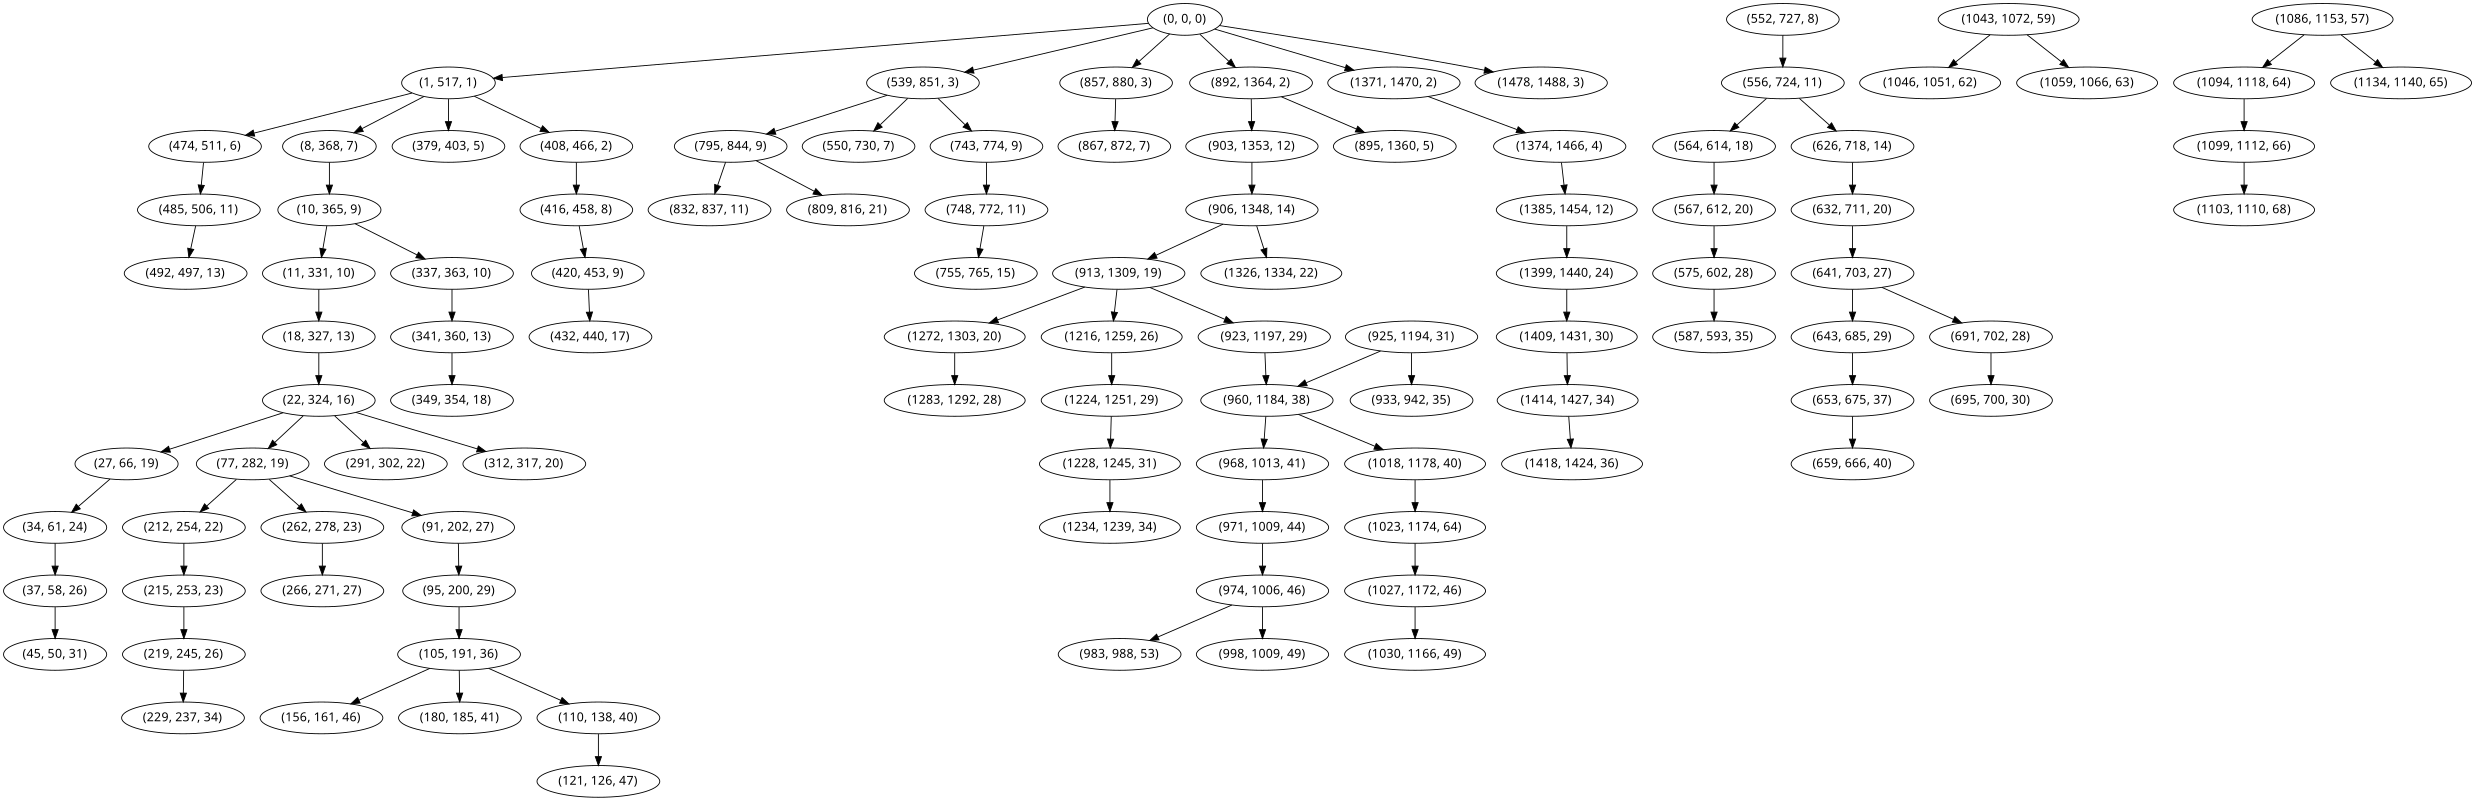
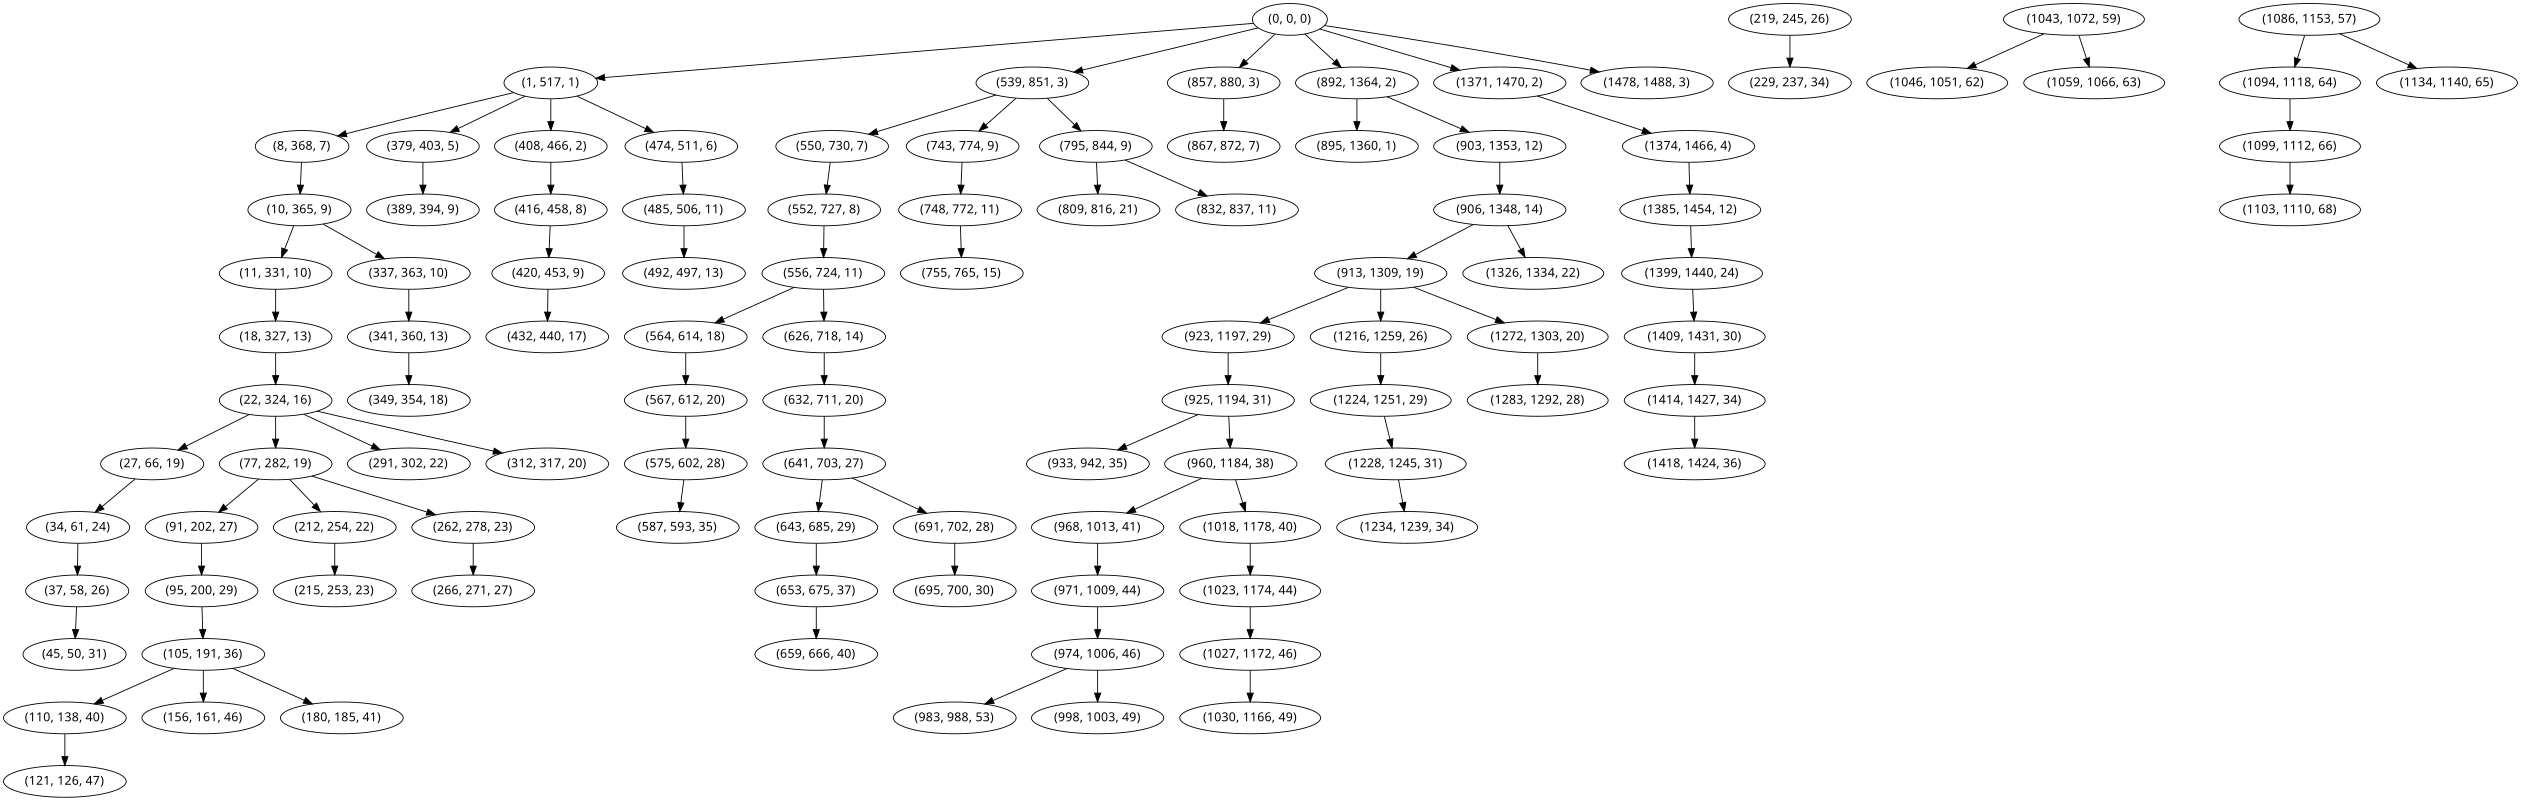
node "(895, 1360, 5)": label "(895, 1360, 5)" -> "(895, 1360, 1)"
edge "(550, 730, 7)" -> "(552, 727, 8)": added
node "(389, 394, 9)": added
edge "(923, 1197, 29)" -> "(960, 1184, 38)": now "(923, 1197, 29)" -> "(925, 1194, 31)"
node "(1023, 1174, 64)": label "(1023, 1174, 64)" -> "(1023, 1174, 44)"
edge "(215, 253, 23)" -> "(219, 245, 26)": removed
node "(998, 1009, 49)": label "(998, 1009, 49)" -> "(998, 1003, 49)"
